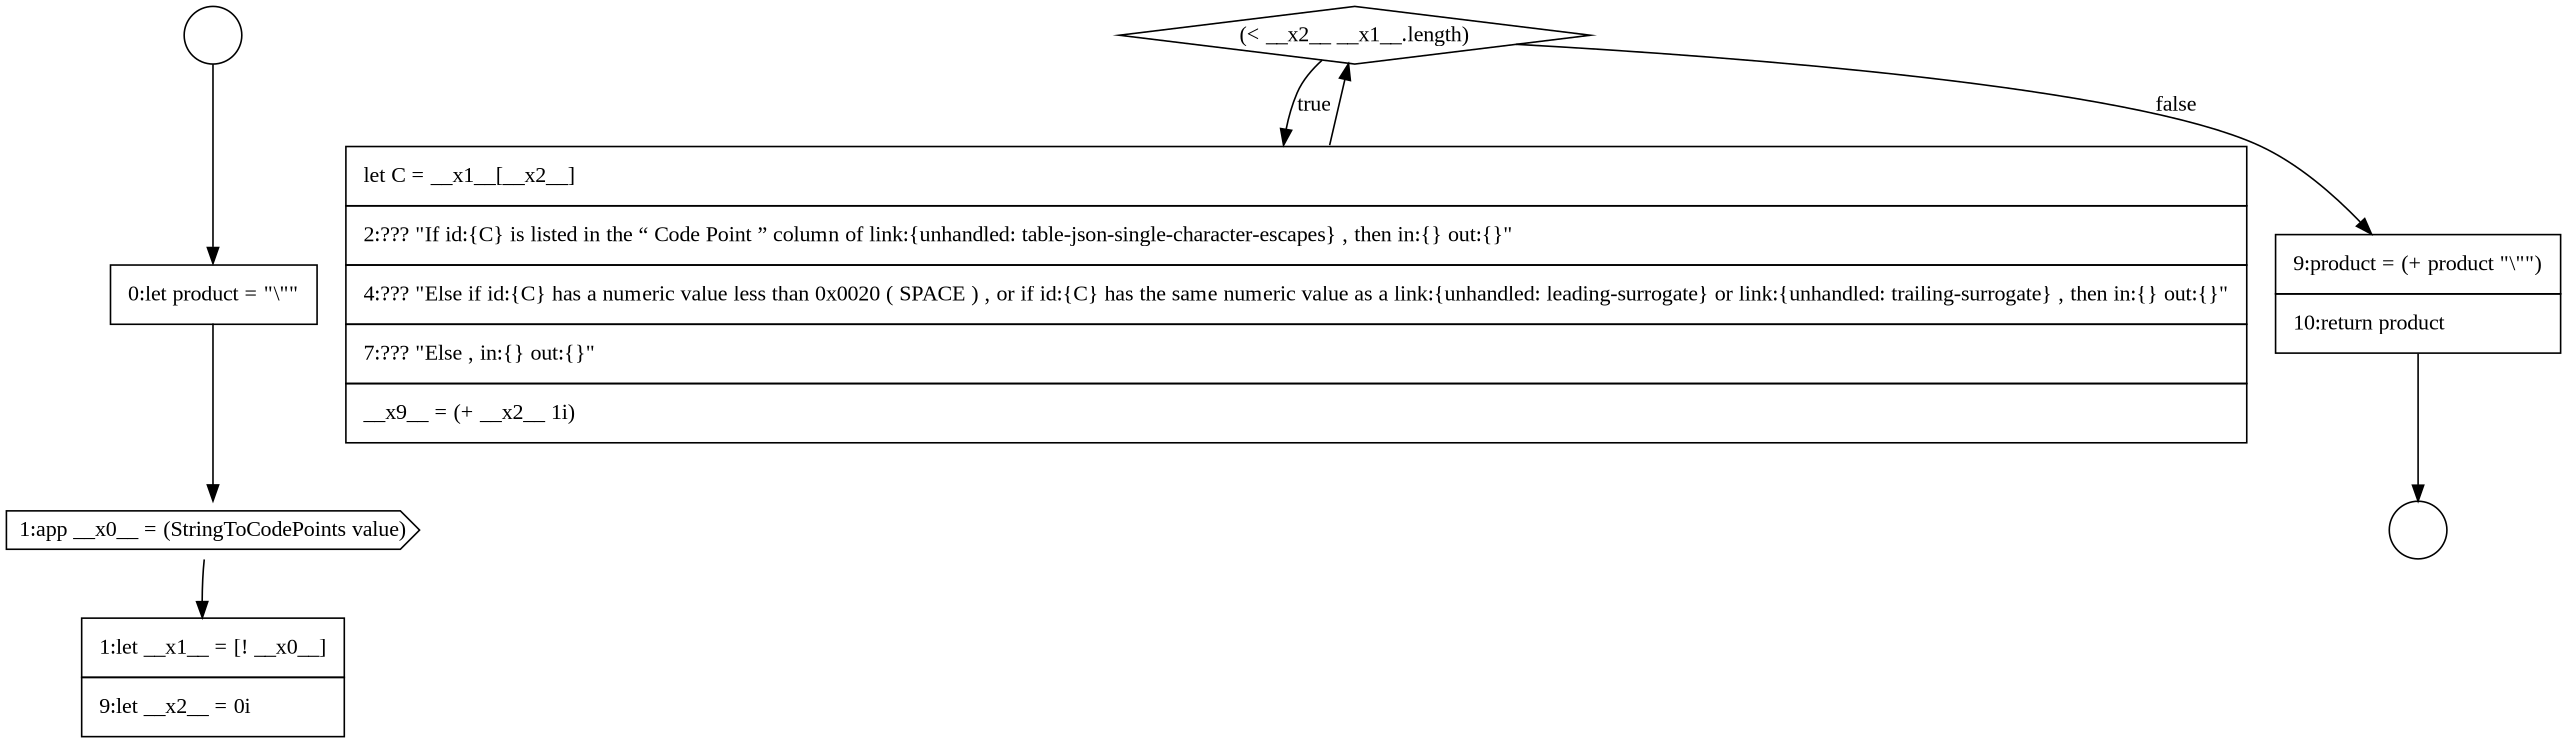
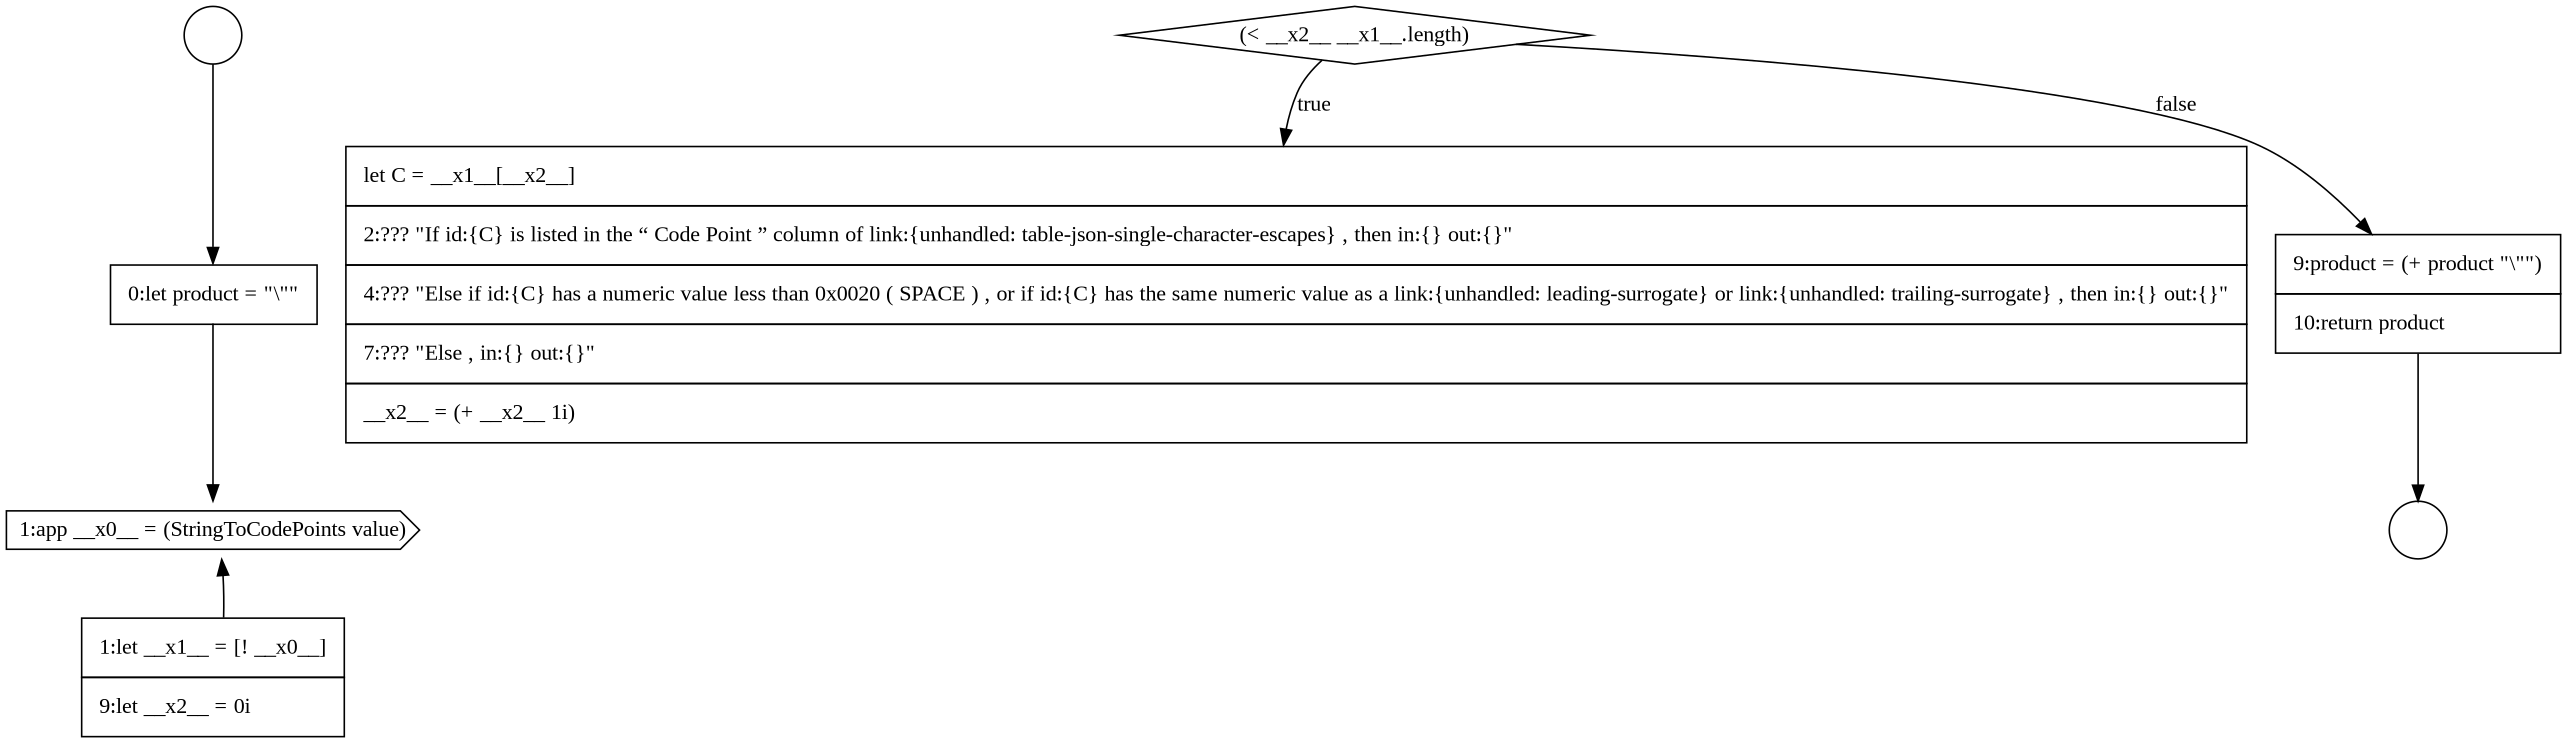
edge "let C = __x1__[__x2__]" -> "(< __x2__ __x1__.length)": removed
node "let C = __x1__[__x2__]": text "__x9__ = (+ __x2__ 1i)" -> "__x2__ = (+ __x2__ 1i)"
edge "1:app __x0__ = (StringToCodePoints value)" -> "1:let __x1__ = [! __x0__]": reversed
